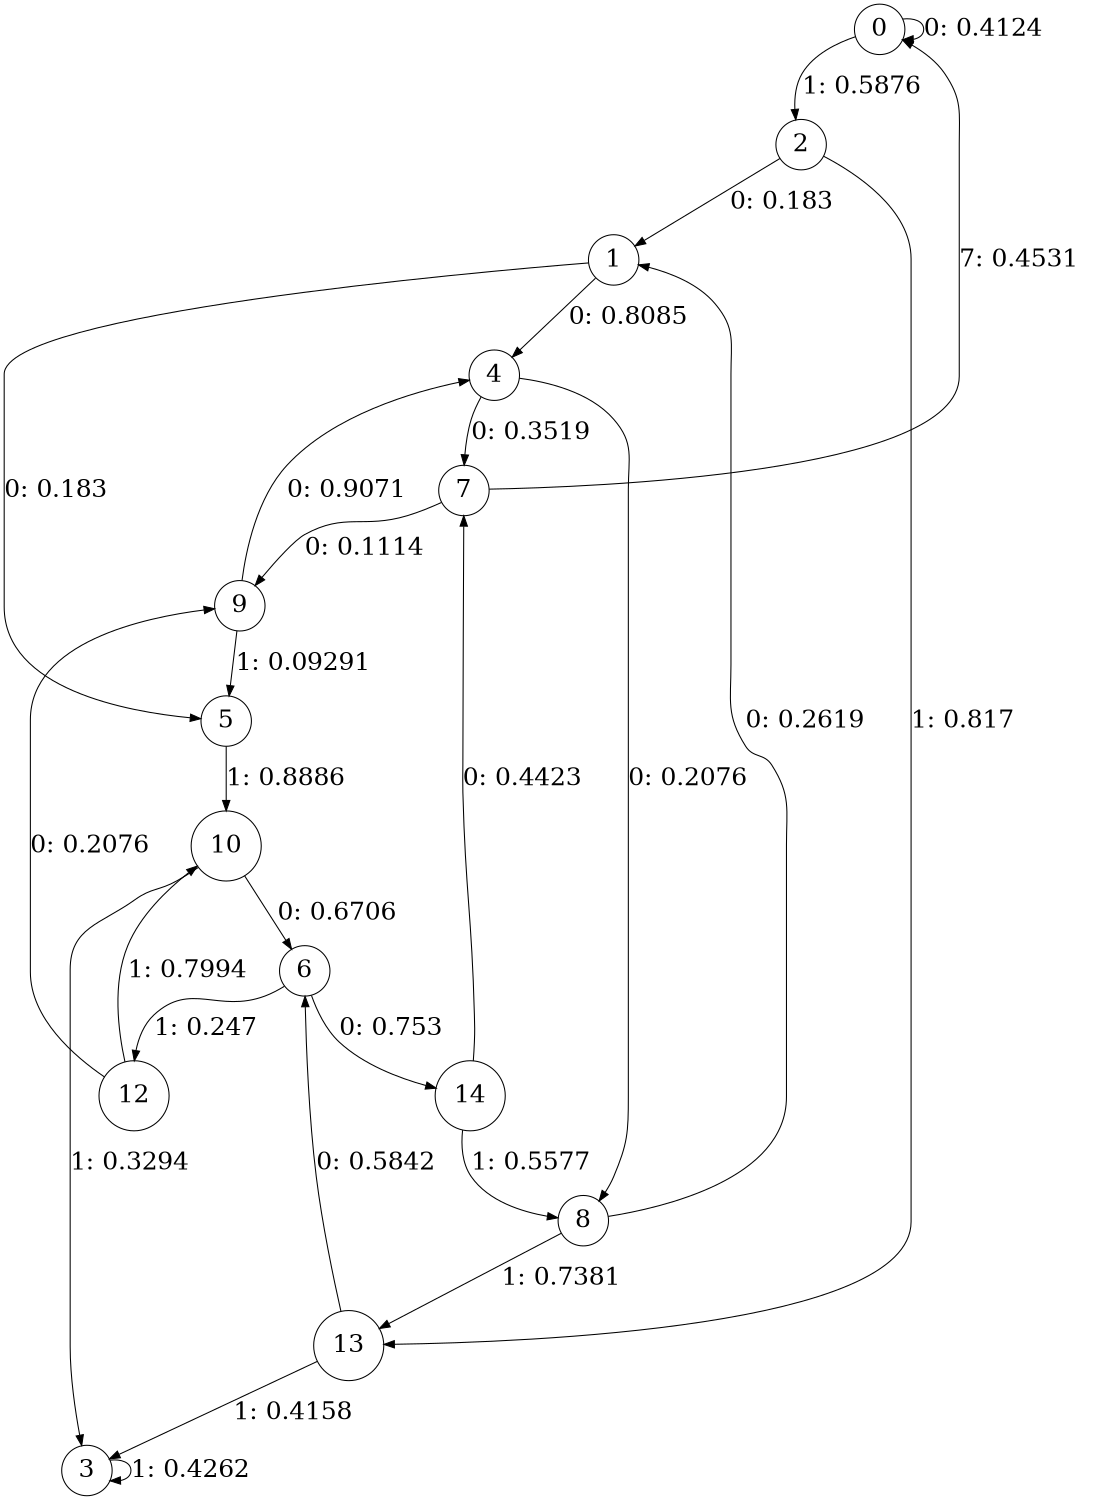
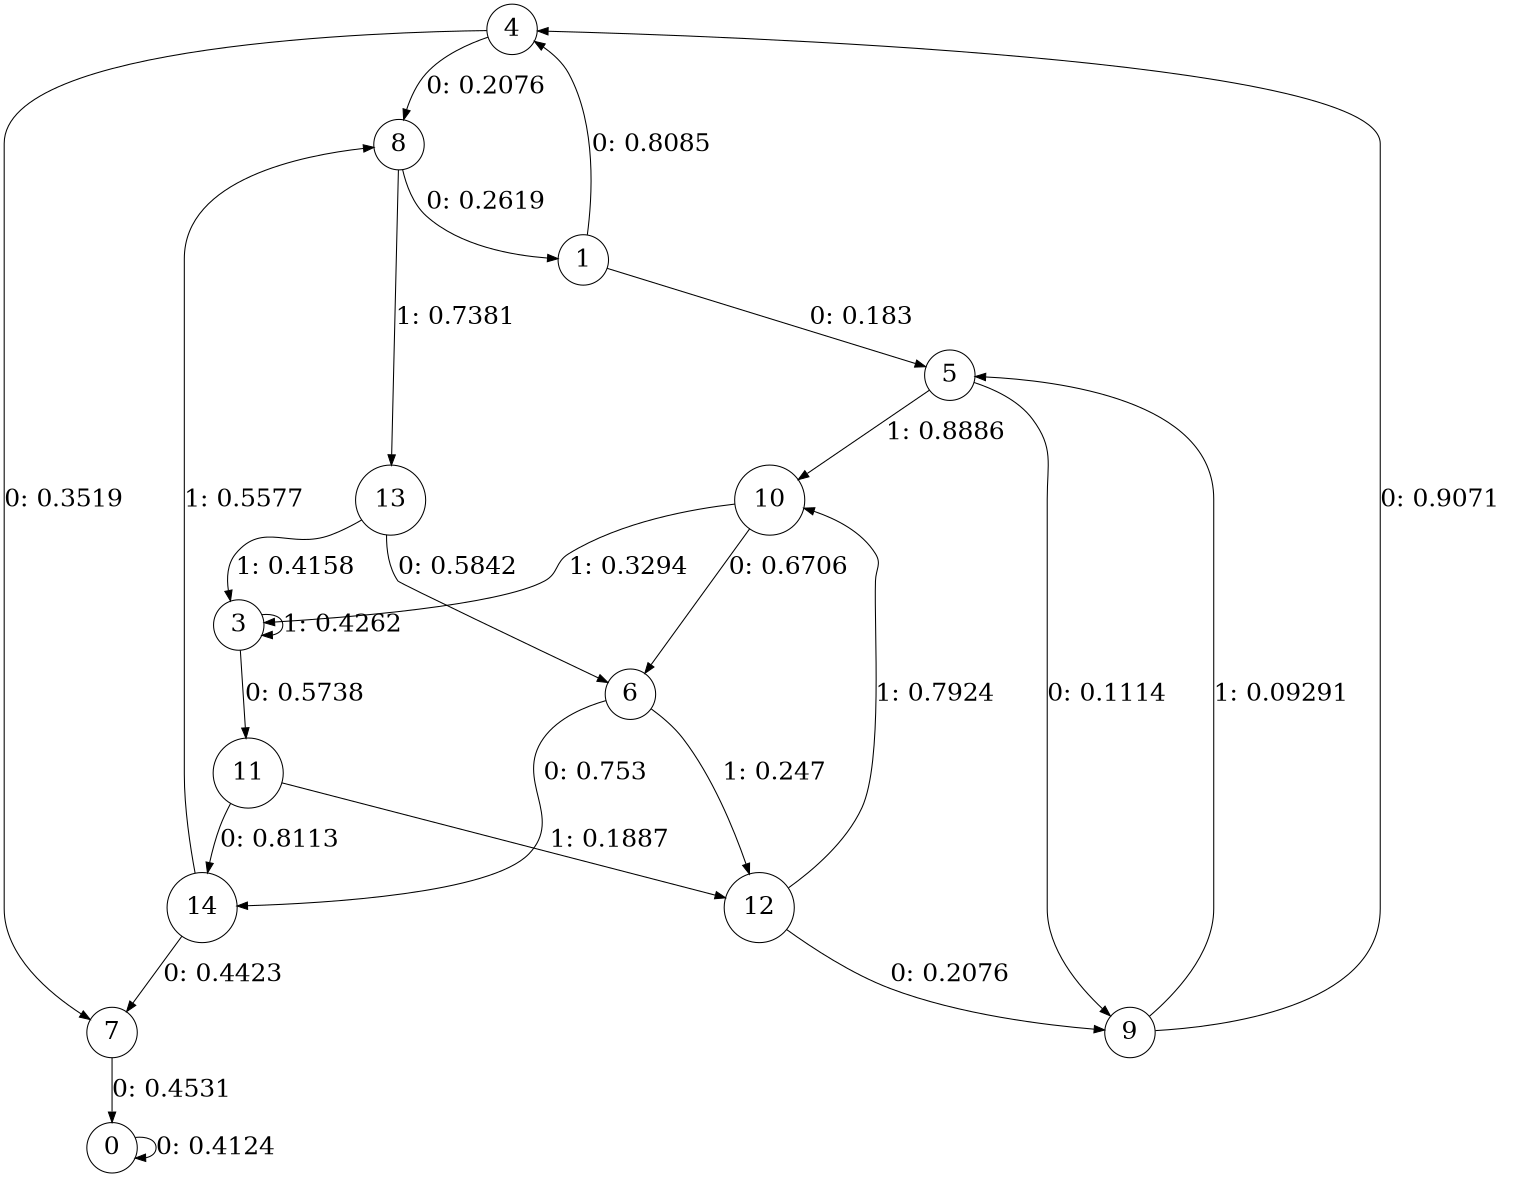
node "2": removed
edge "7" -> "0": label "7: 0.4531   " -> "0: 0.4531   "
edge "7" -> "9": now "5" -> "9"
node "11": added
edge "12" -> "10": label "1: 0.7994   " -> "1: 0.7924   "
